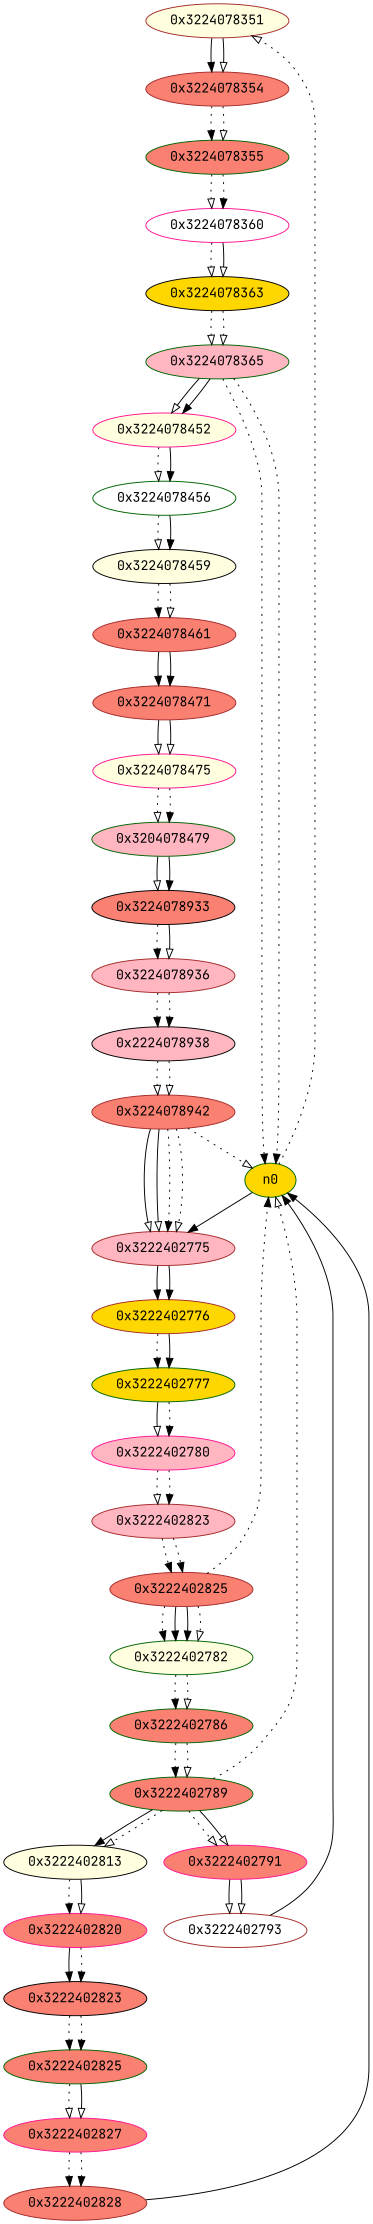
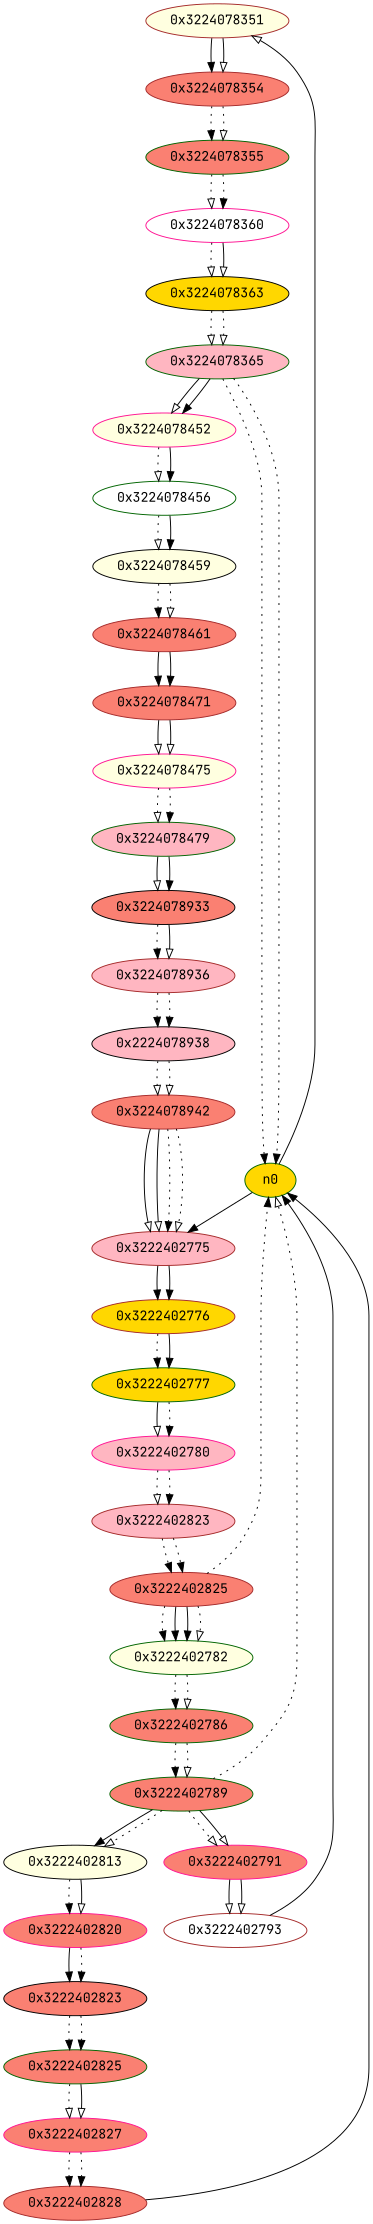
edge "n0" -> "0x3224078351": style dotted -> solid
node "0x3204078479": label "0x3204078479" -> "0x3224078479"
edge "0x3224078942" -> "n0": removed
